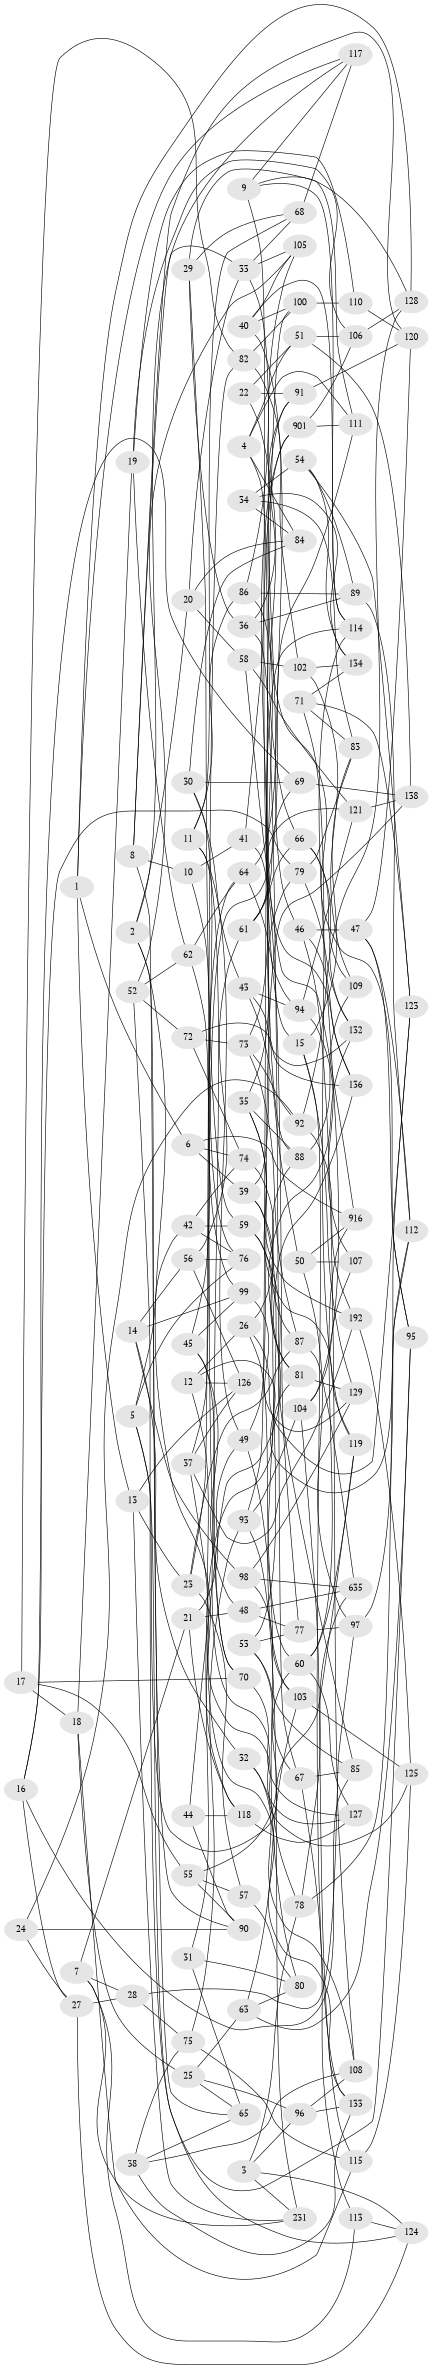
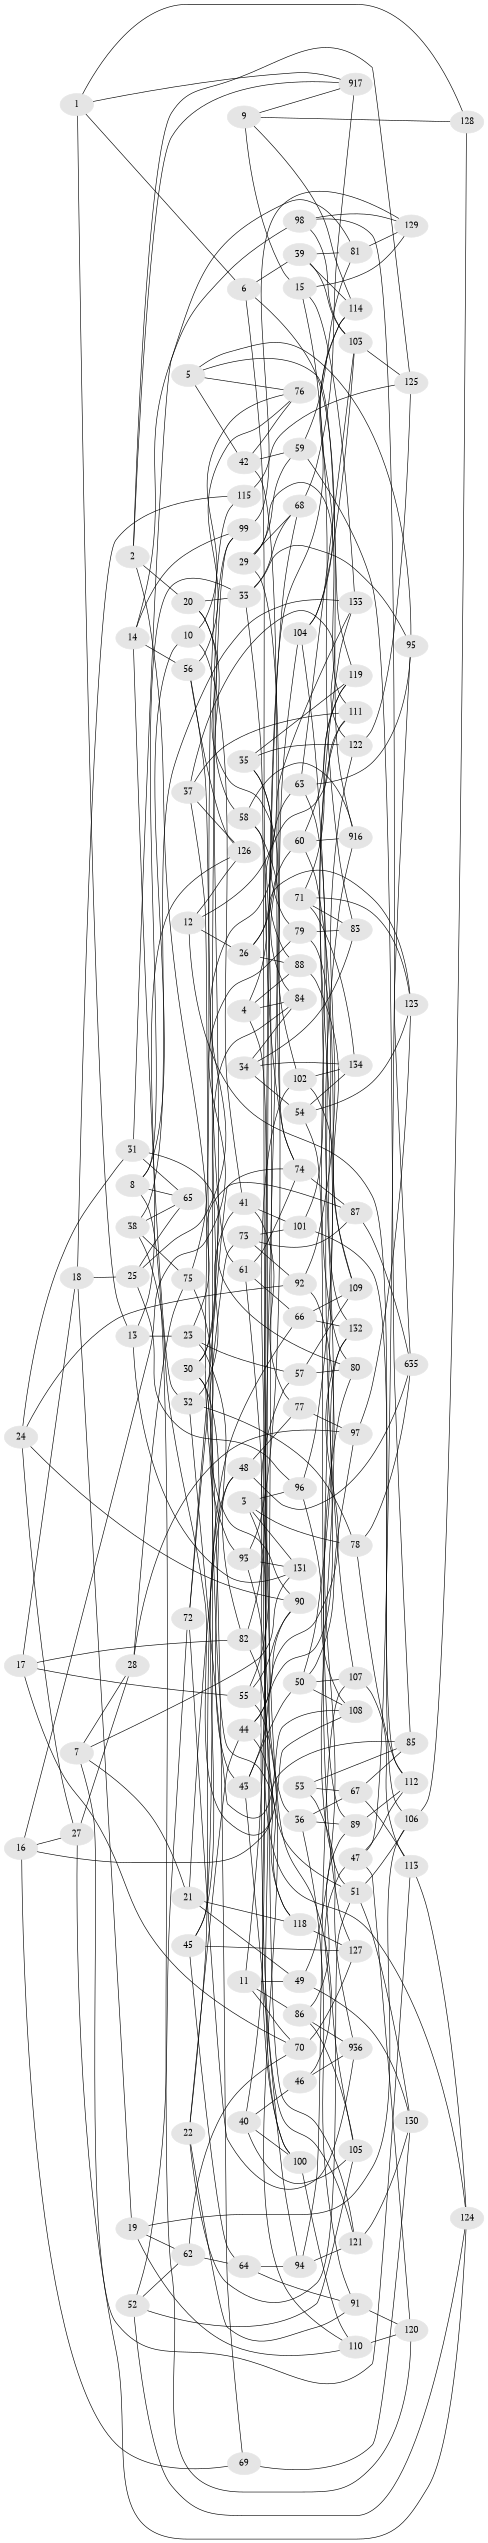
node "117": label "117" -> "917"
node "901": label "901" -> "101"
edge "128" -- "92": now "51" -- "92"
node "138": label "138" -> "130"
edge "69" -- "61": now "74" -- "61"
node "136": label "136" -> "936"
edge "31" -- "24": added
edge "41" -- "32": added
node "192": label "192" -> "122"
edge "109" -- "57": added
edge "77" -- "53": removed
edge "46" -- "108": now "50" -- "108"
edge "107" -- "113": added
edge "104" -- "115": now "104" -- "103"
edge "60" -- "55": now "110" -- "55"
edge "44" -- "22": added
node "231": label "231" -> "131"
